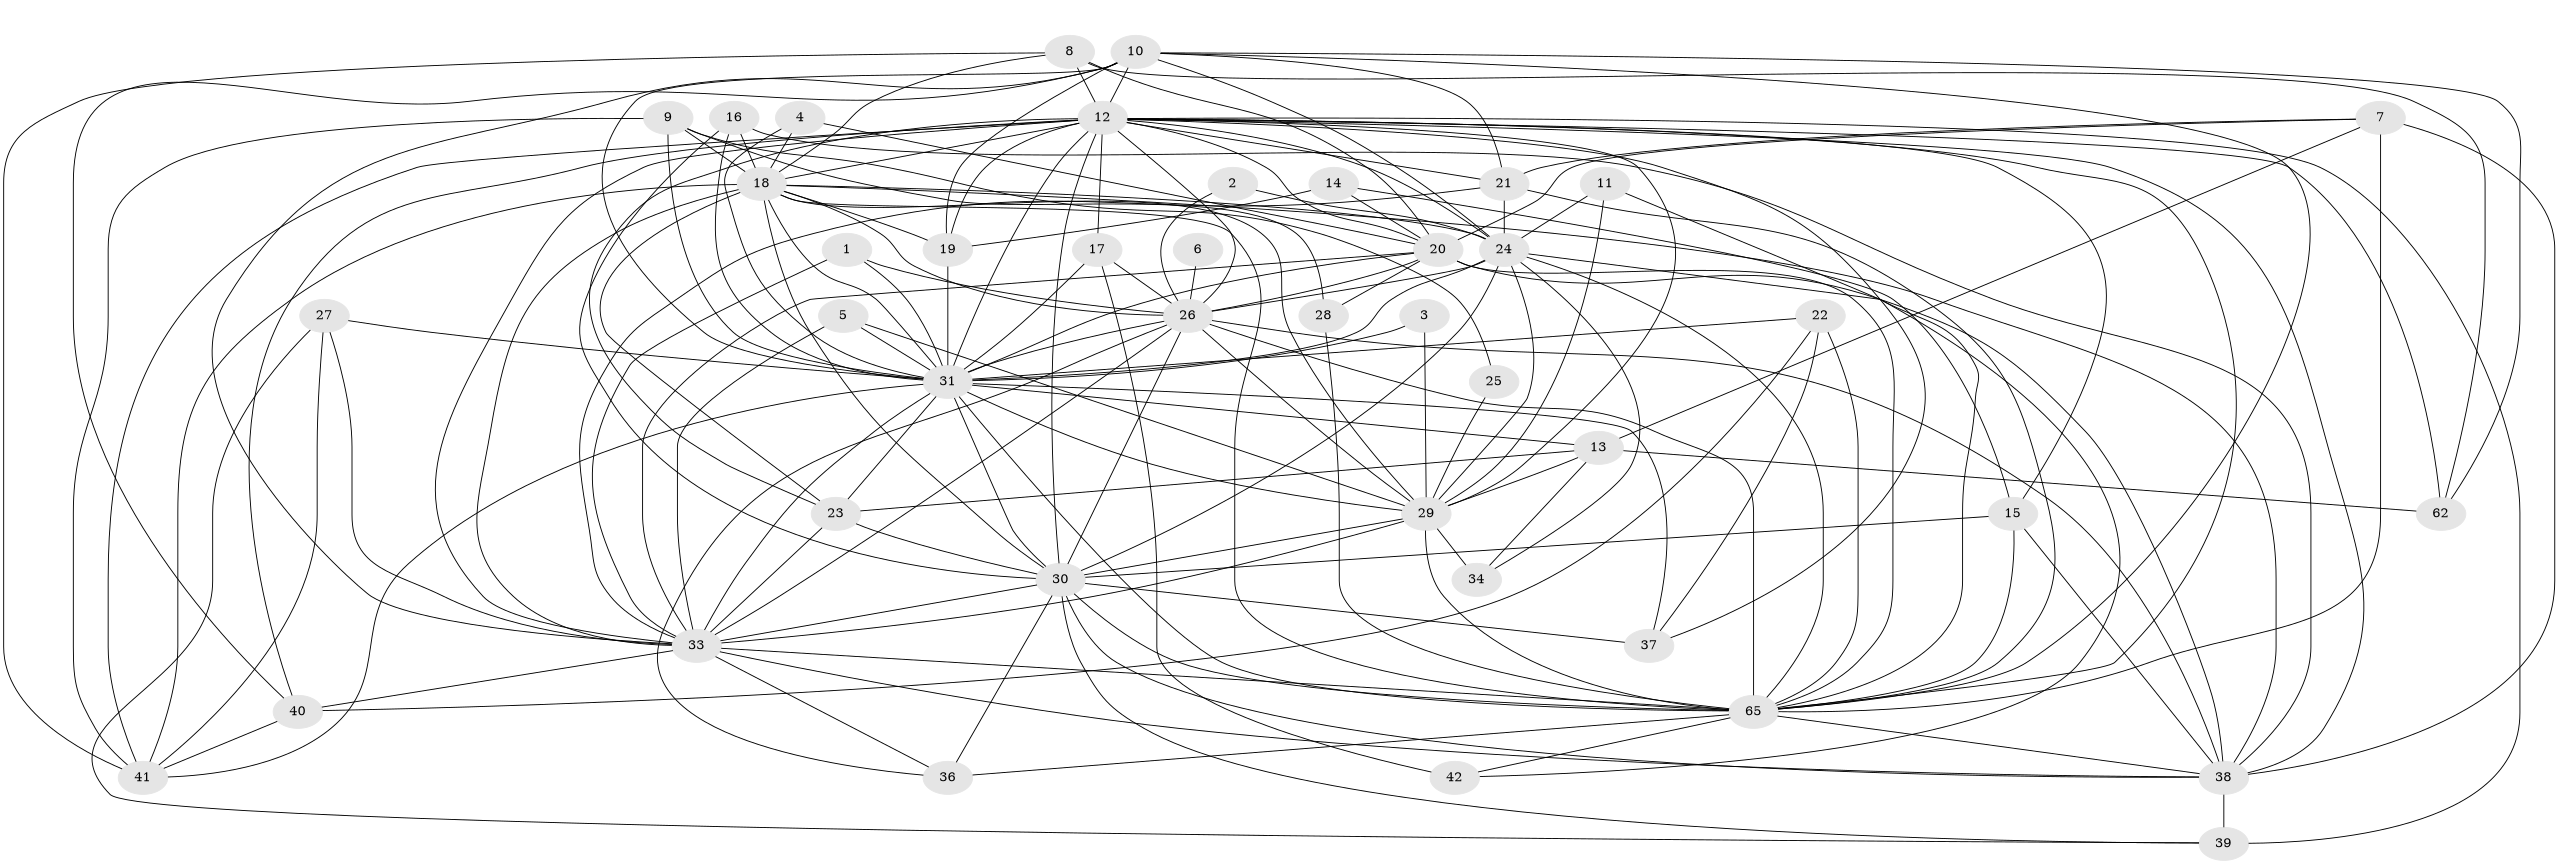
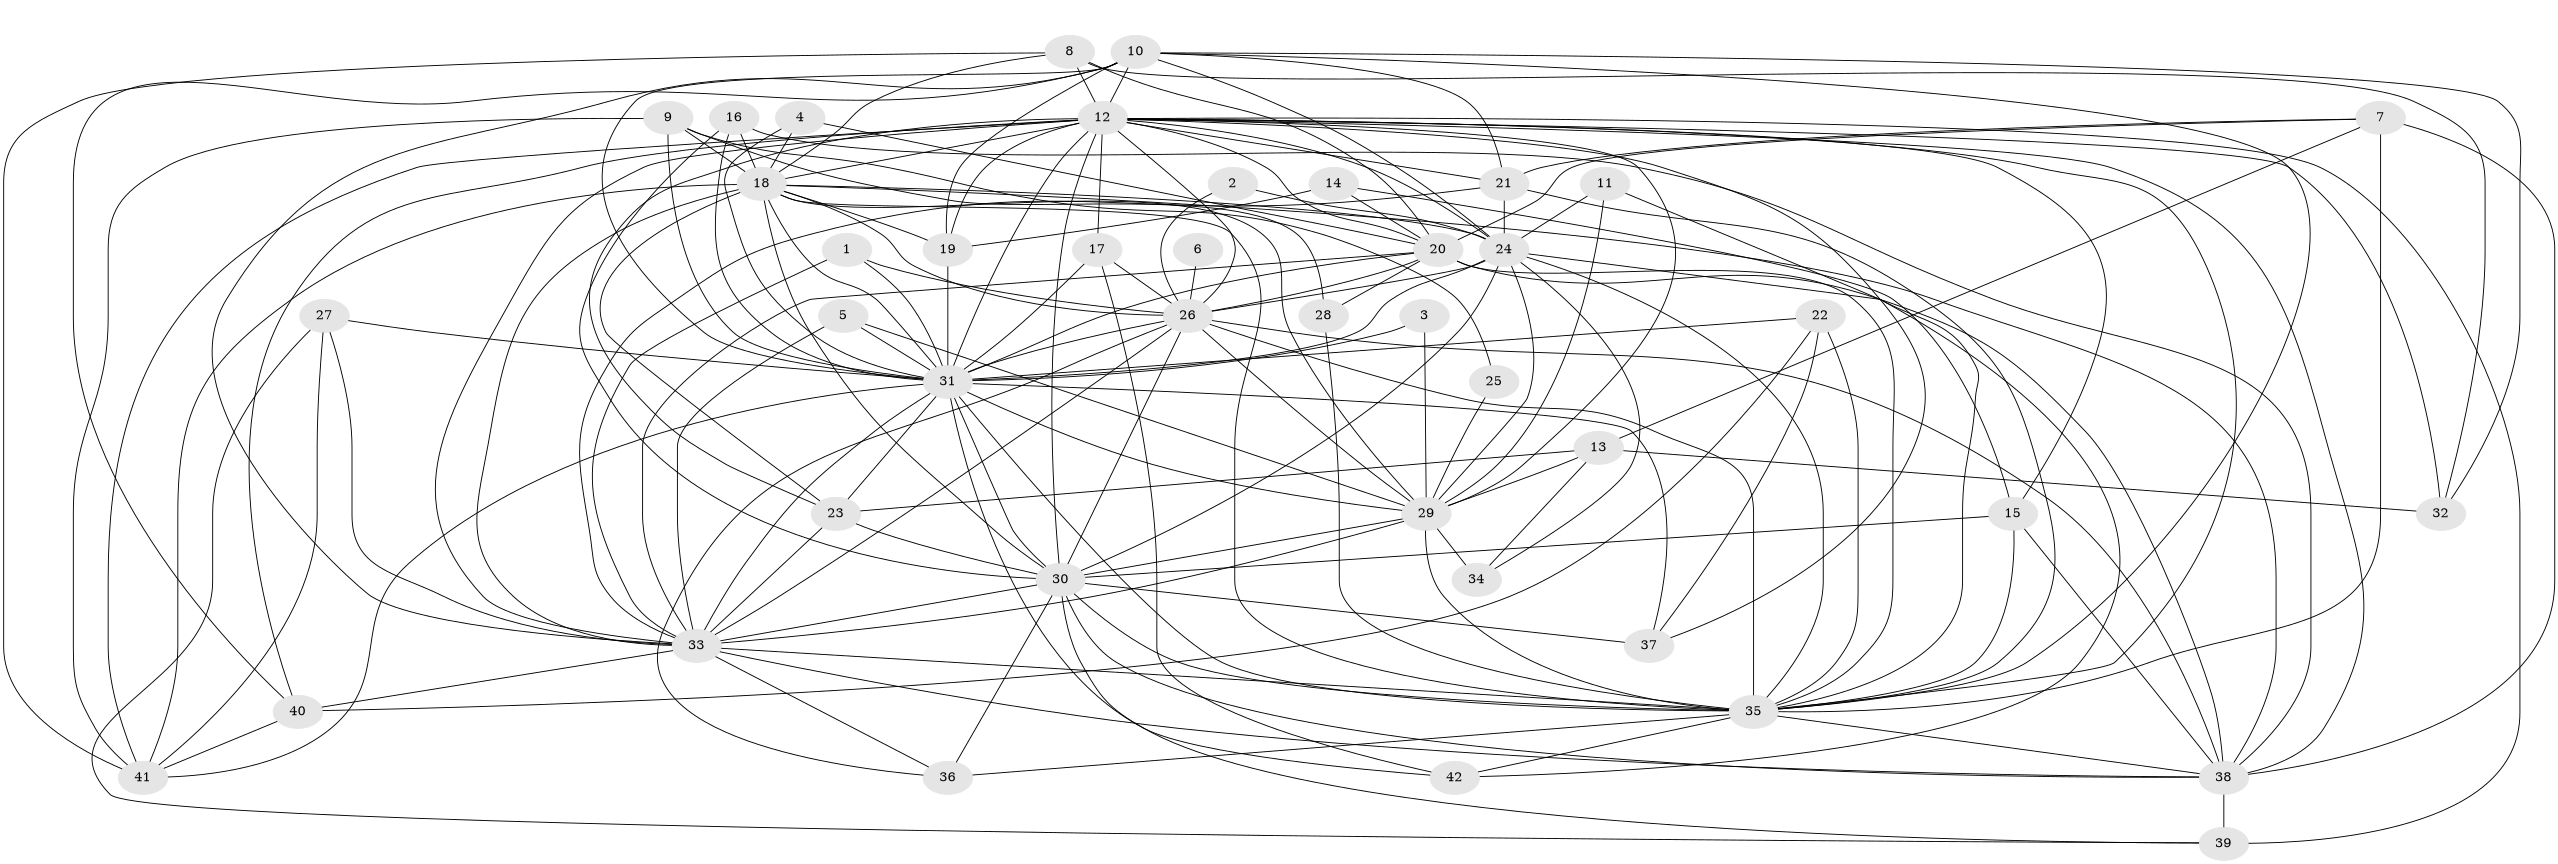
edge "31" -- "13": now "31" -- "42"
node "62": label "62" -> "32"
node "65": label "65" -> "35"
